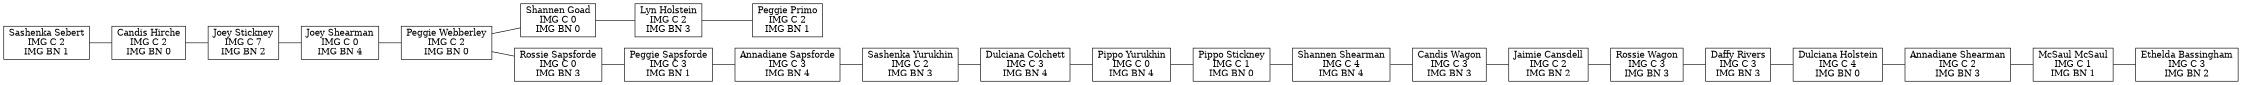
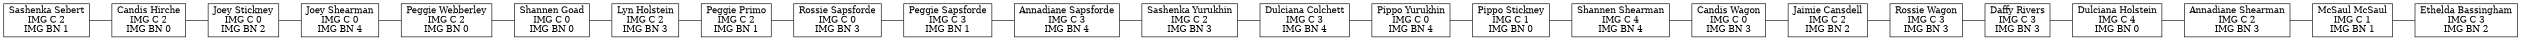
node "Joey Stickney IMG C 7 IMG BN 2": label "Joey Stickney IMG C 7 IMG BN 2" -> "Joey Stickney IMG C 0 IMG BN 2"
edge "Peggie Webberley IMG C 2 IMG BN 0" -- "Rossie Sapsforde IMG C 0 IMG BN 3": now "Peggie Primo IMG C 2 IMG BN 1" -- "Rossie Sapsforde IMG C 0 IMG BN 3"
node "Candis Wagon IMG C 3 IMG BN 3": label "Candis Wagon IMG C 3 IMG BN 3" -> "Candis Wagon IMG C 0 IMG BN 3"
